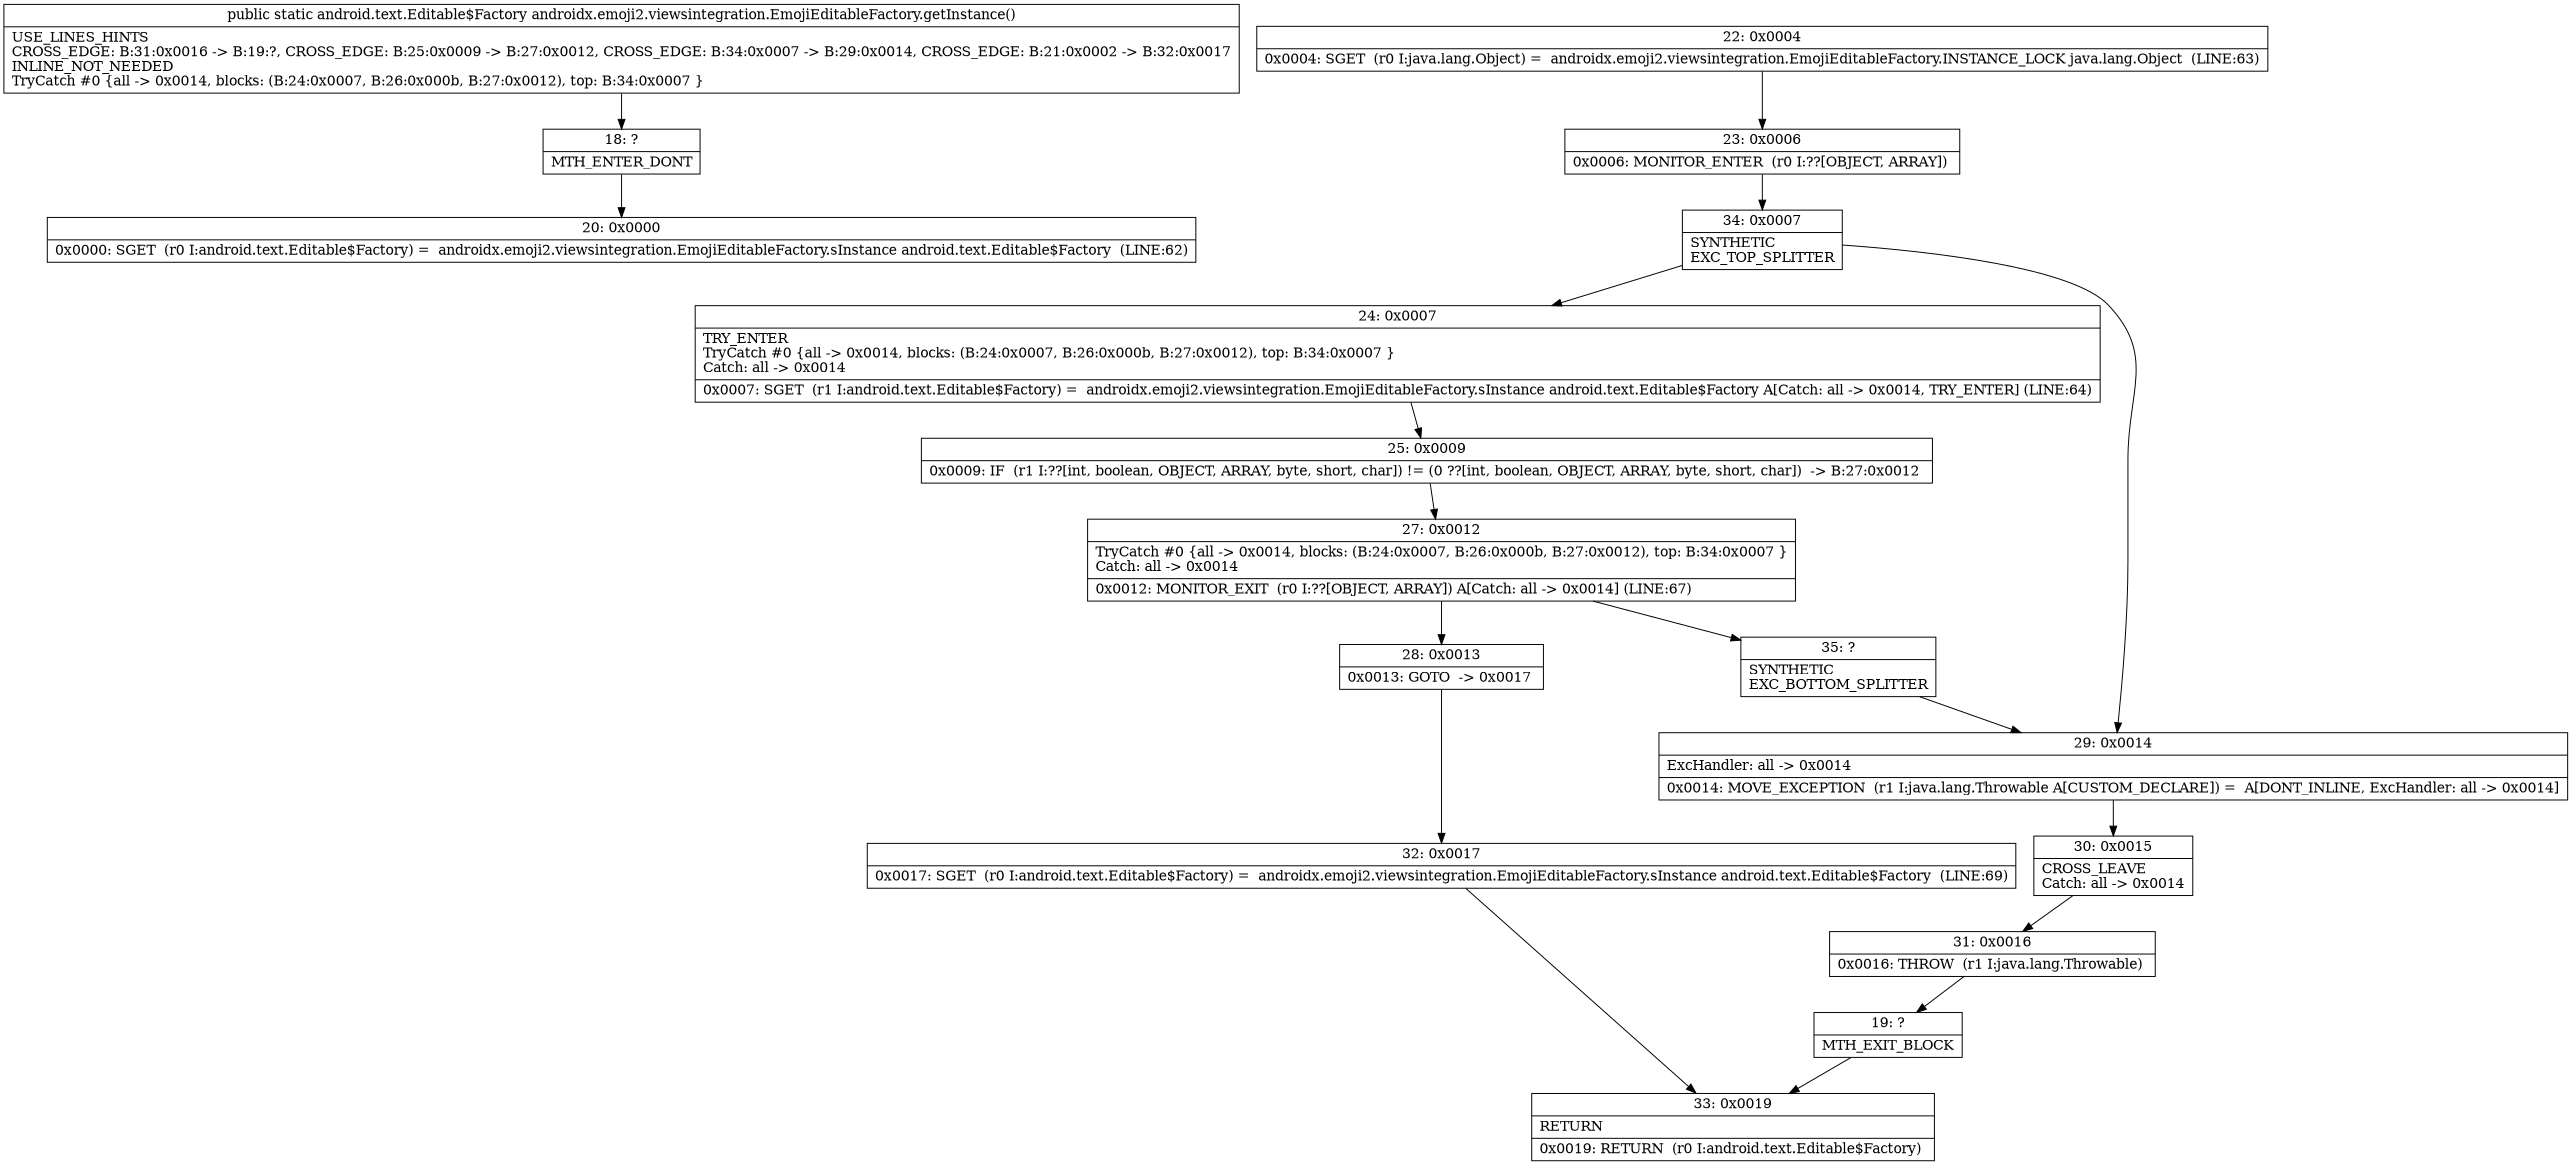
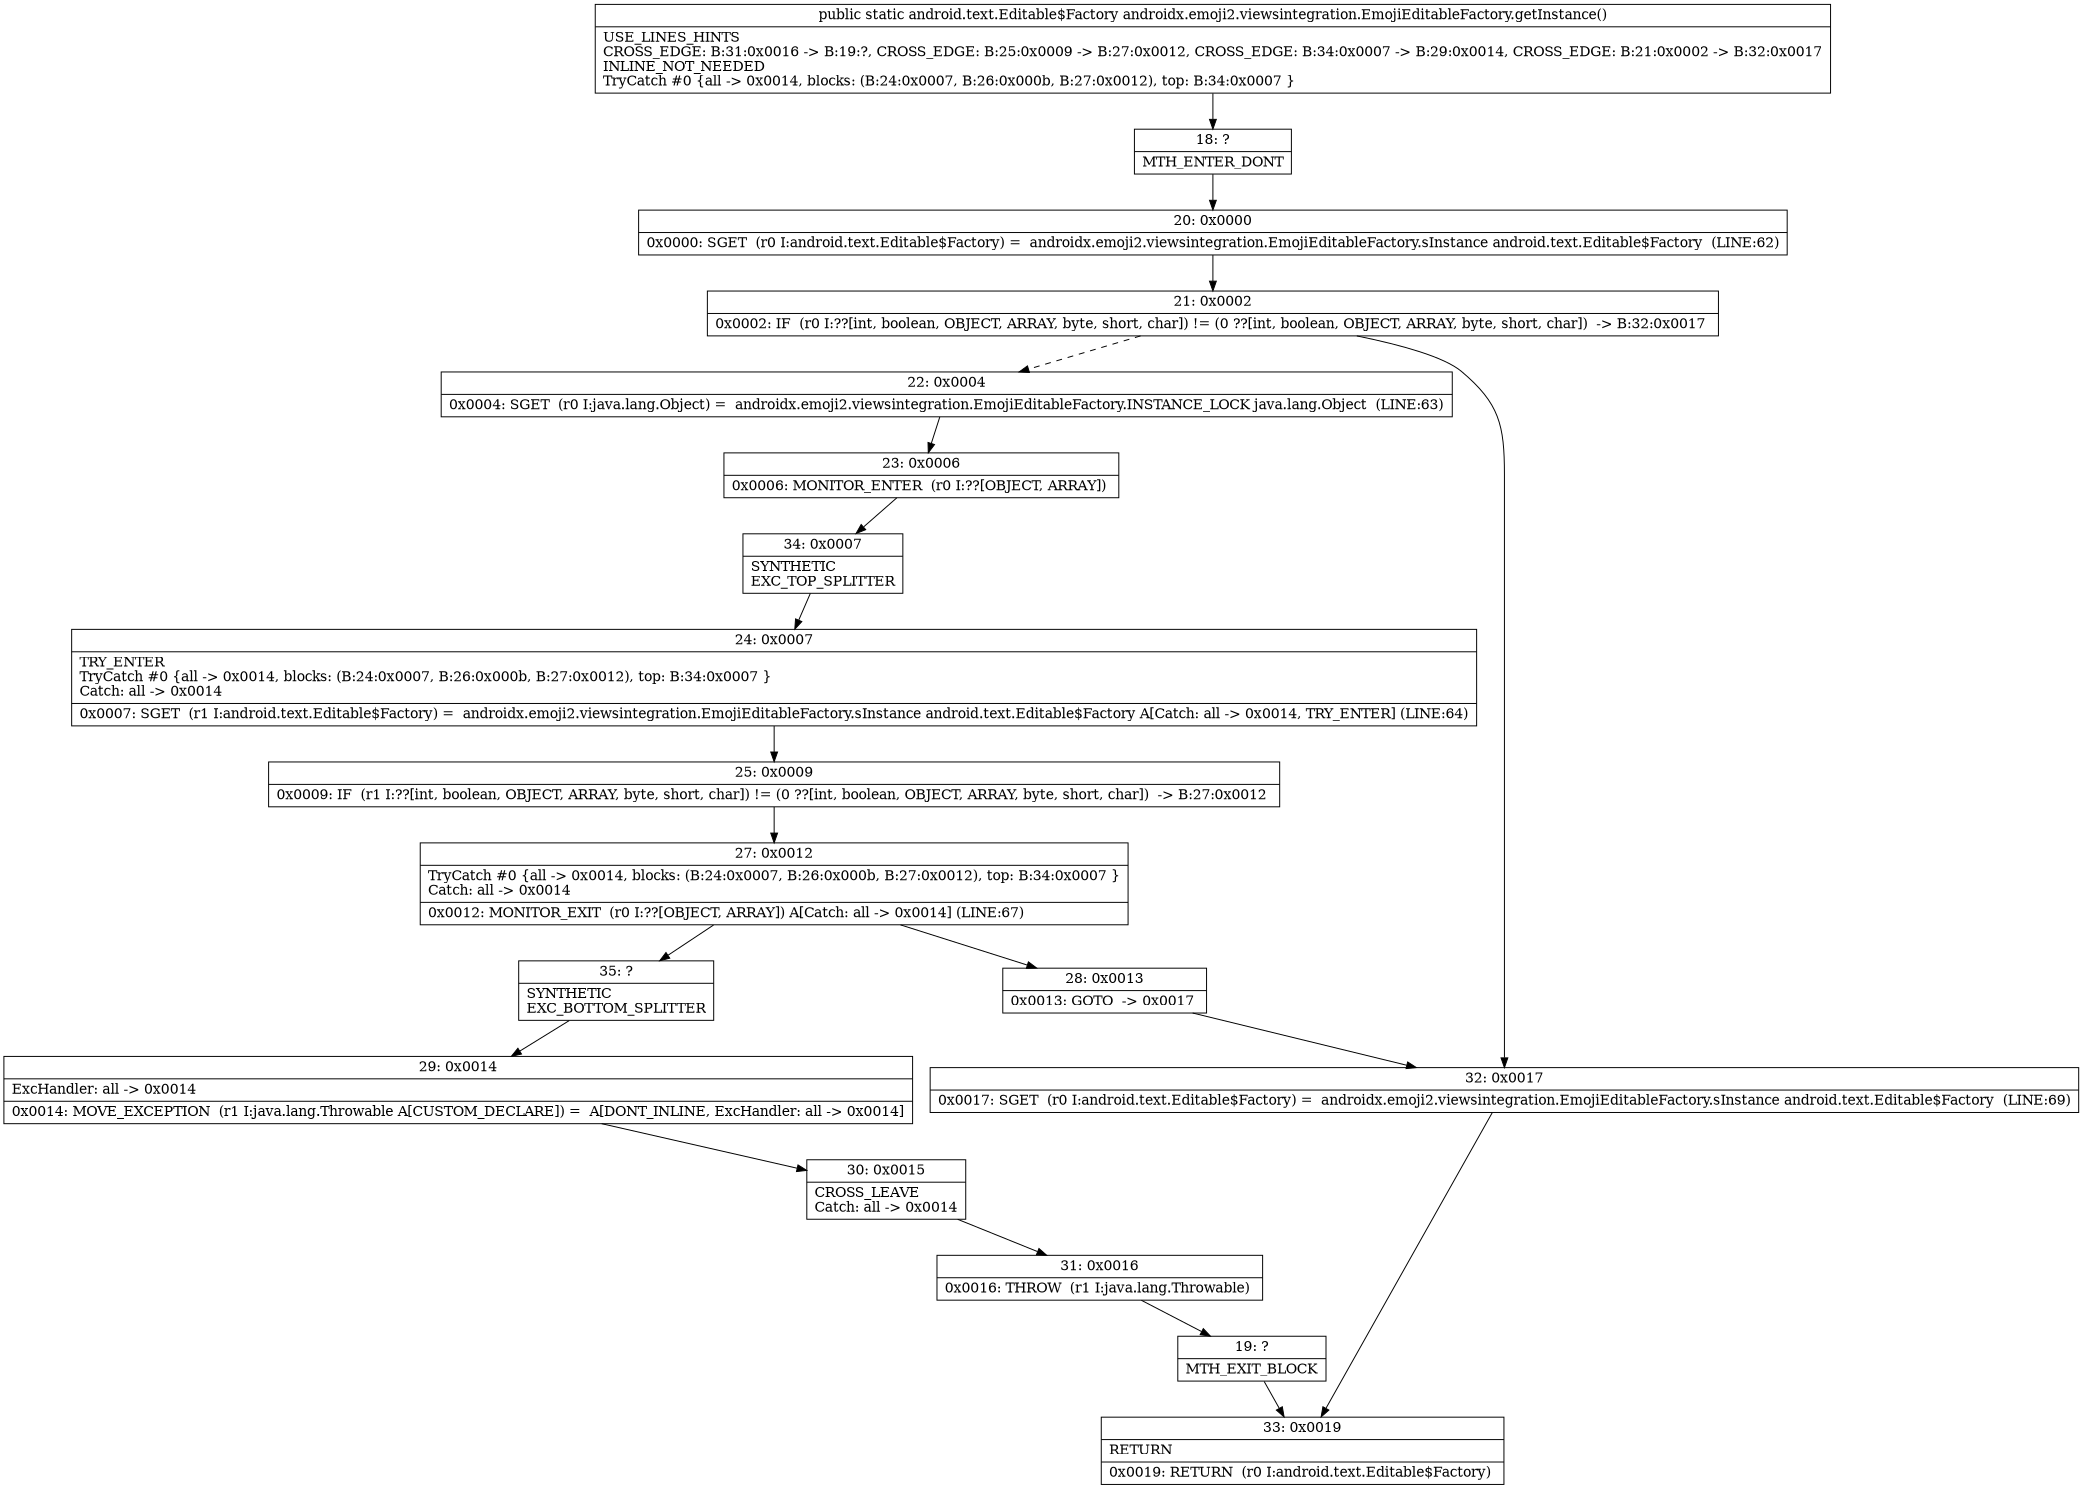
node "21: 0x0002": added
edge "34: 0x0007" -> "29: 0x0014": removed
